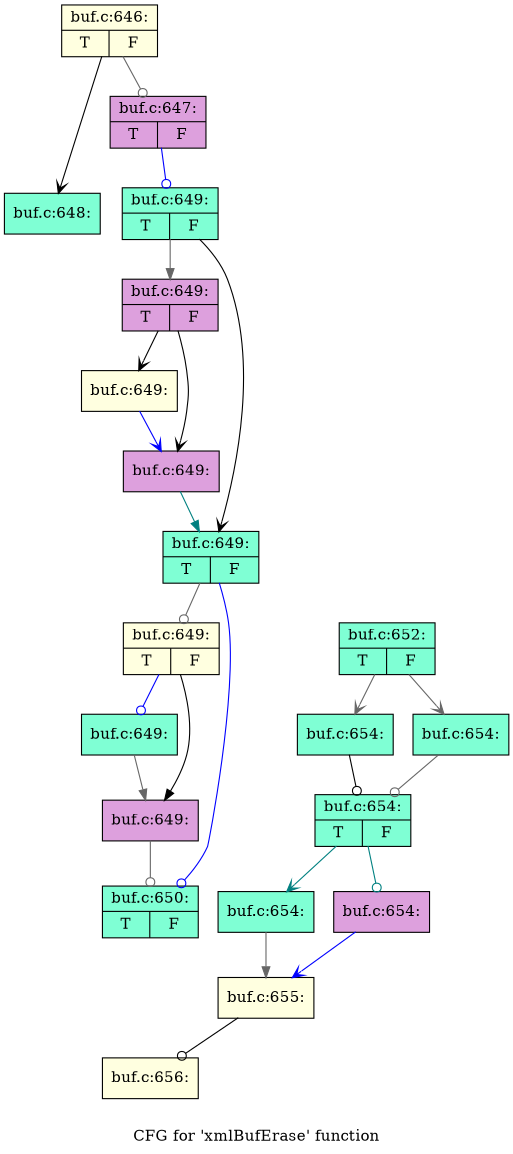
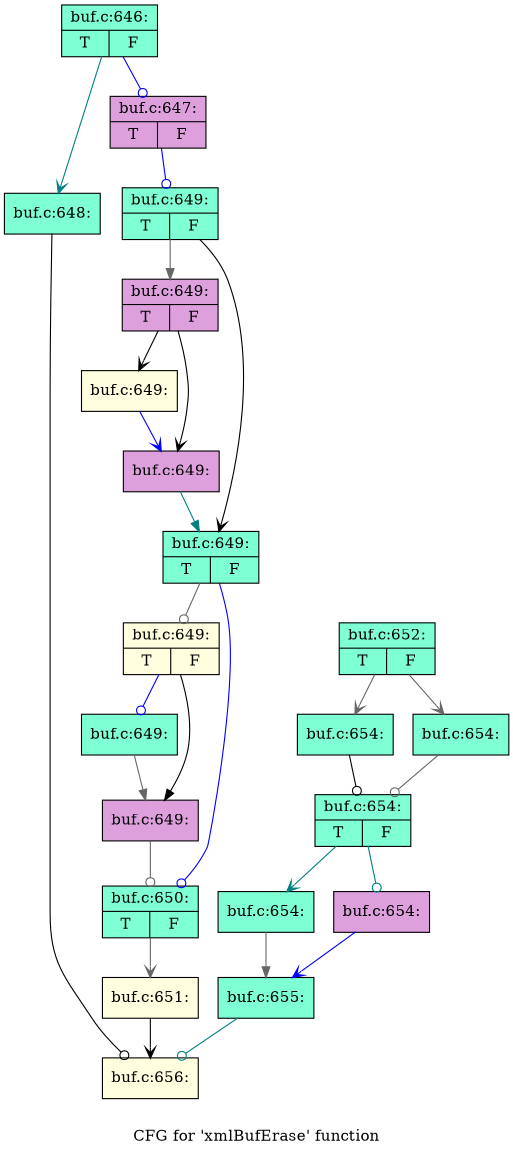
node "buf.c:646:": fillcolor lightyellow -> aquamarine
edge "buf.c:646:" -> "buf.c:647:": color gray40 -> blue
edge "buf.c:646:" -> "buf.c:648:": color black -> teal
edge "buf.c:648:" -> "buf.c:656:": added
node "buf.c:651:": added
node "buf.c:655:": fillcolor lightyellow -> aquamarine
edge "buf.c:655:" -> "buf.c:656:": color black -> teal
